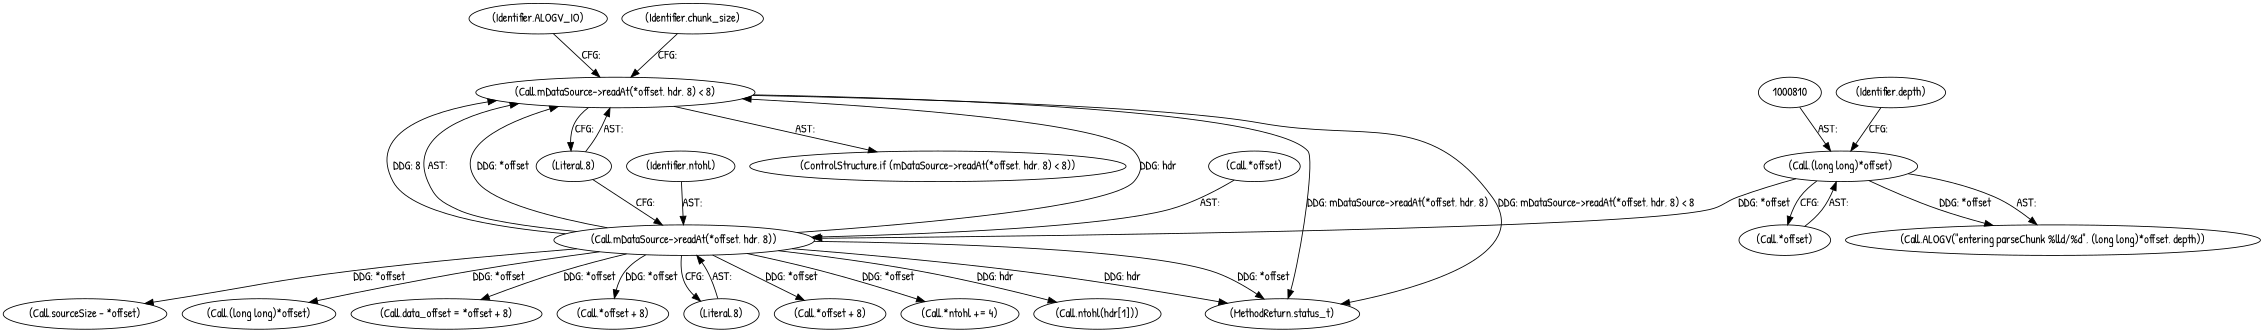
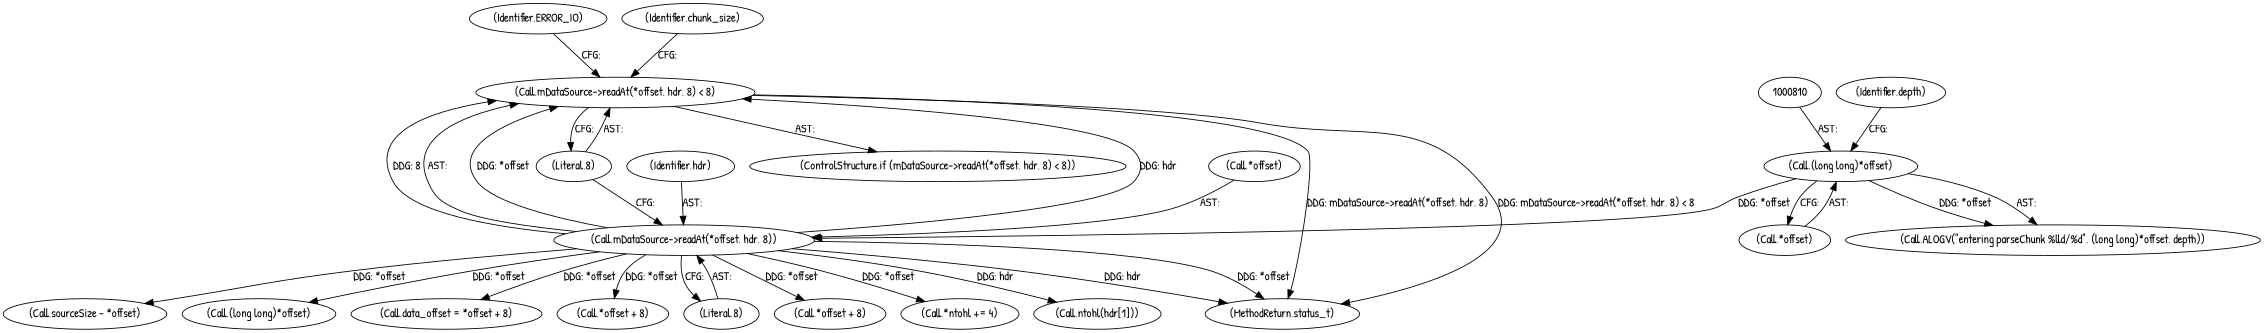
node "(Identifier,ALOGV_IO)": label "(Identifier,ALOGV_IO)" -> "(Identifier,ERROR_IO)"
node "(Identifier,ntohl)": label "(Identifier,ntohl)" -> "(Identifier,hdr)"
